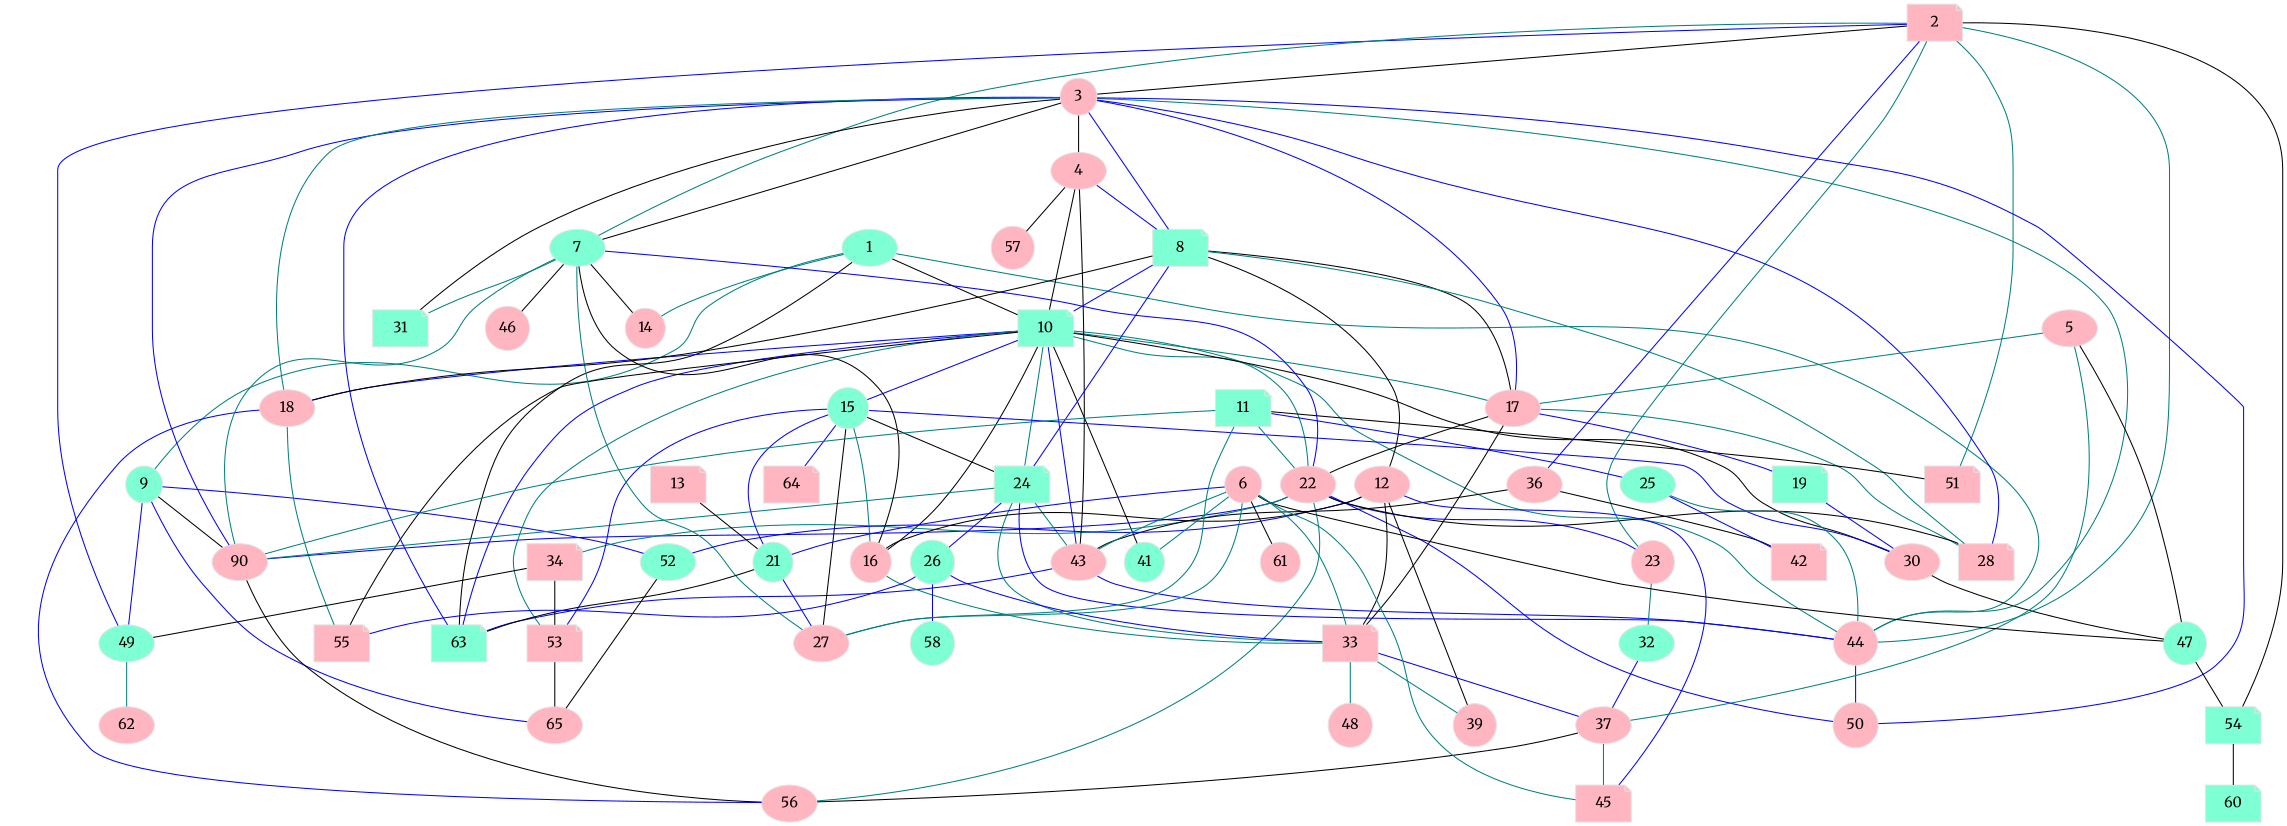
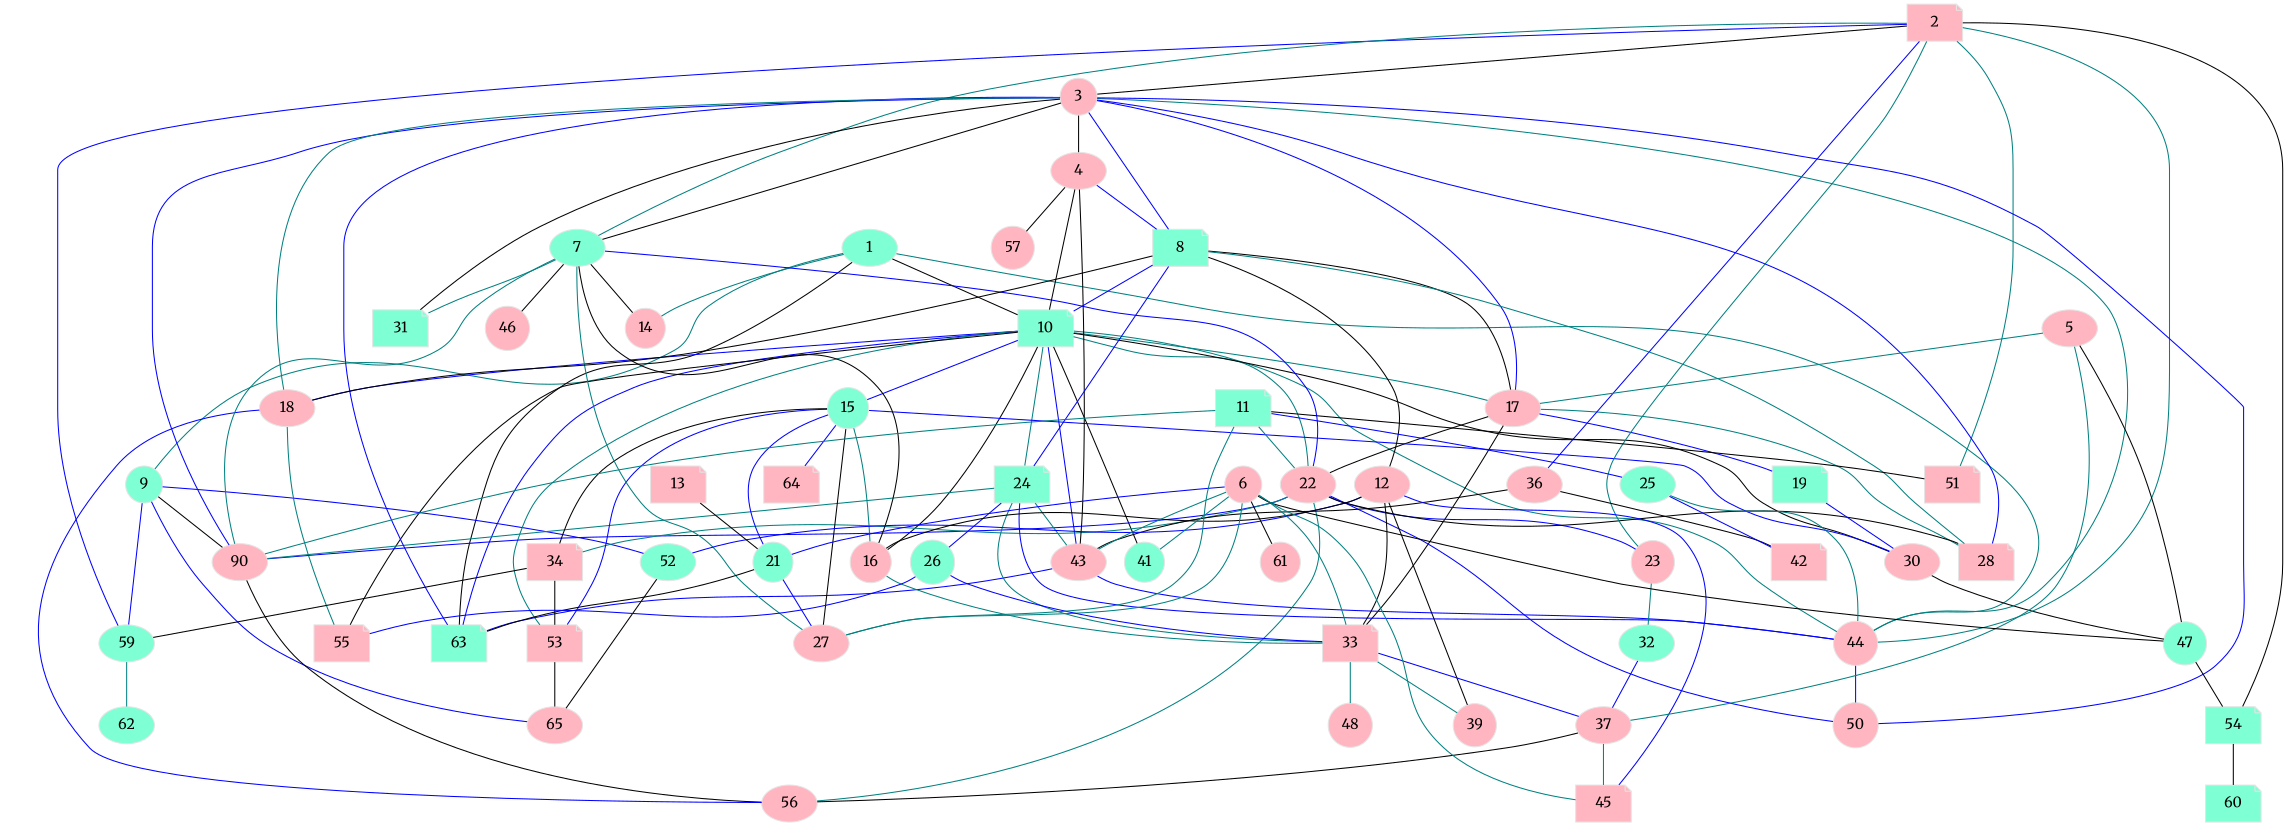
edge "15" -- "24": now "15" -- "34"
node "49": label "49" -> "59"
node "58": removed
node "62": fillcolor lightpink -> aquamarine
